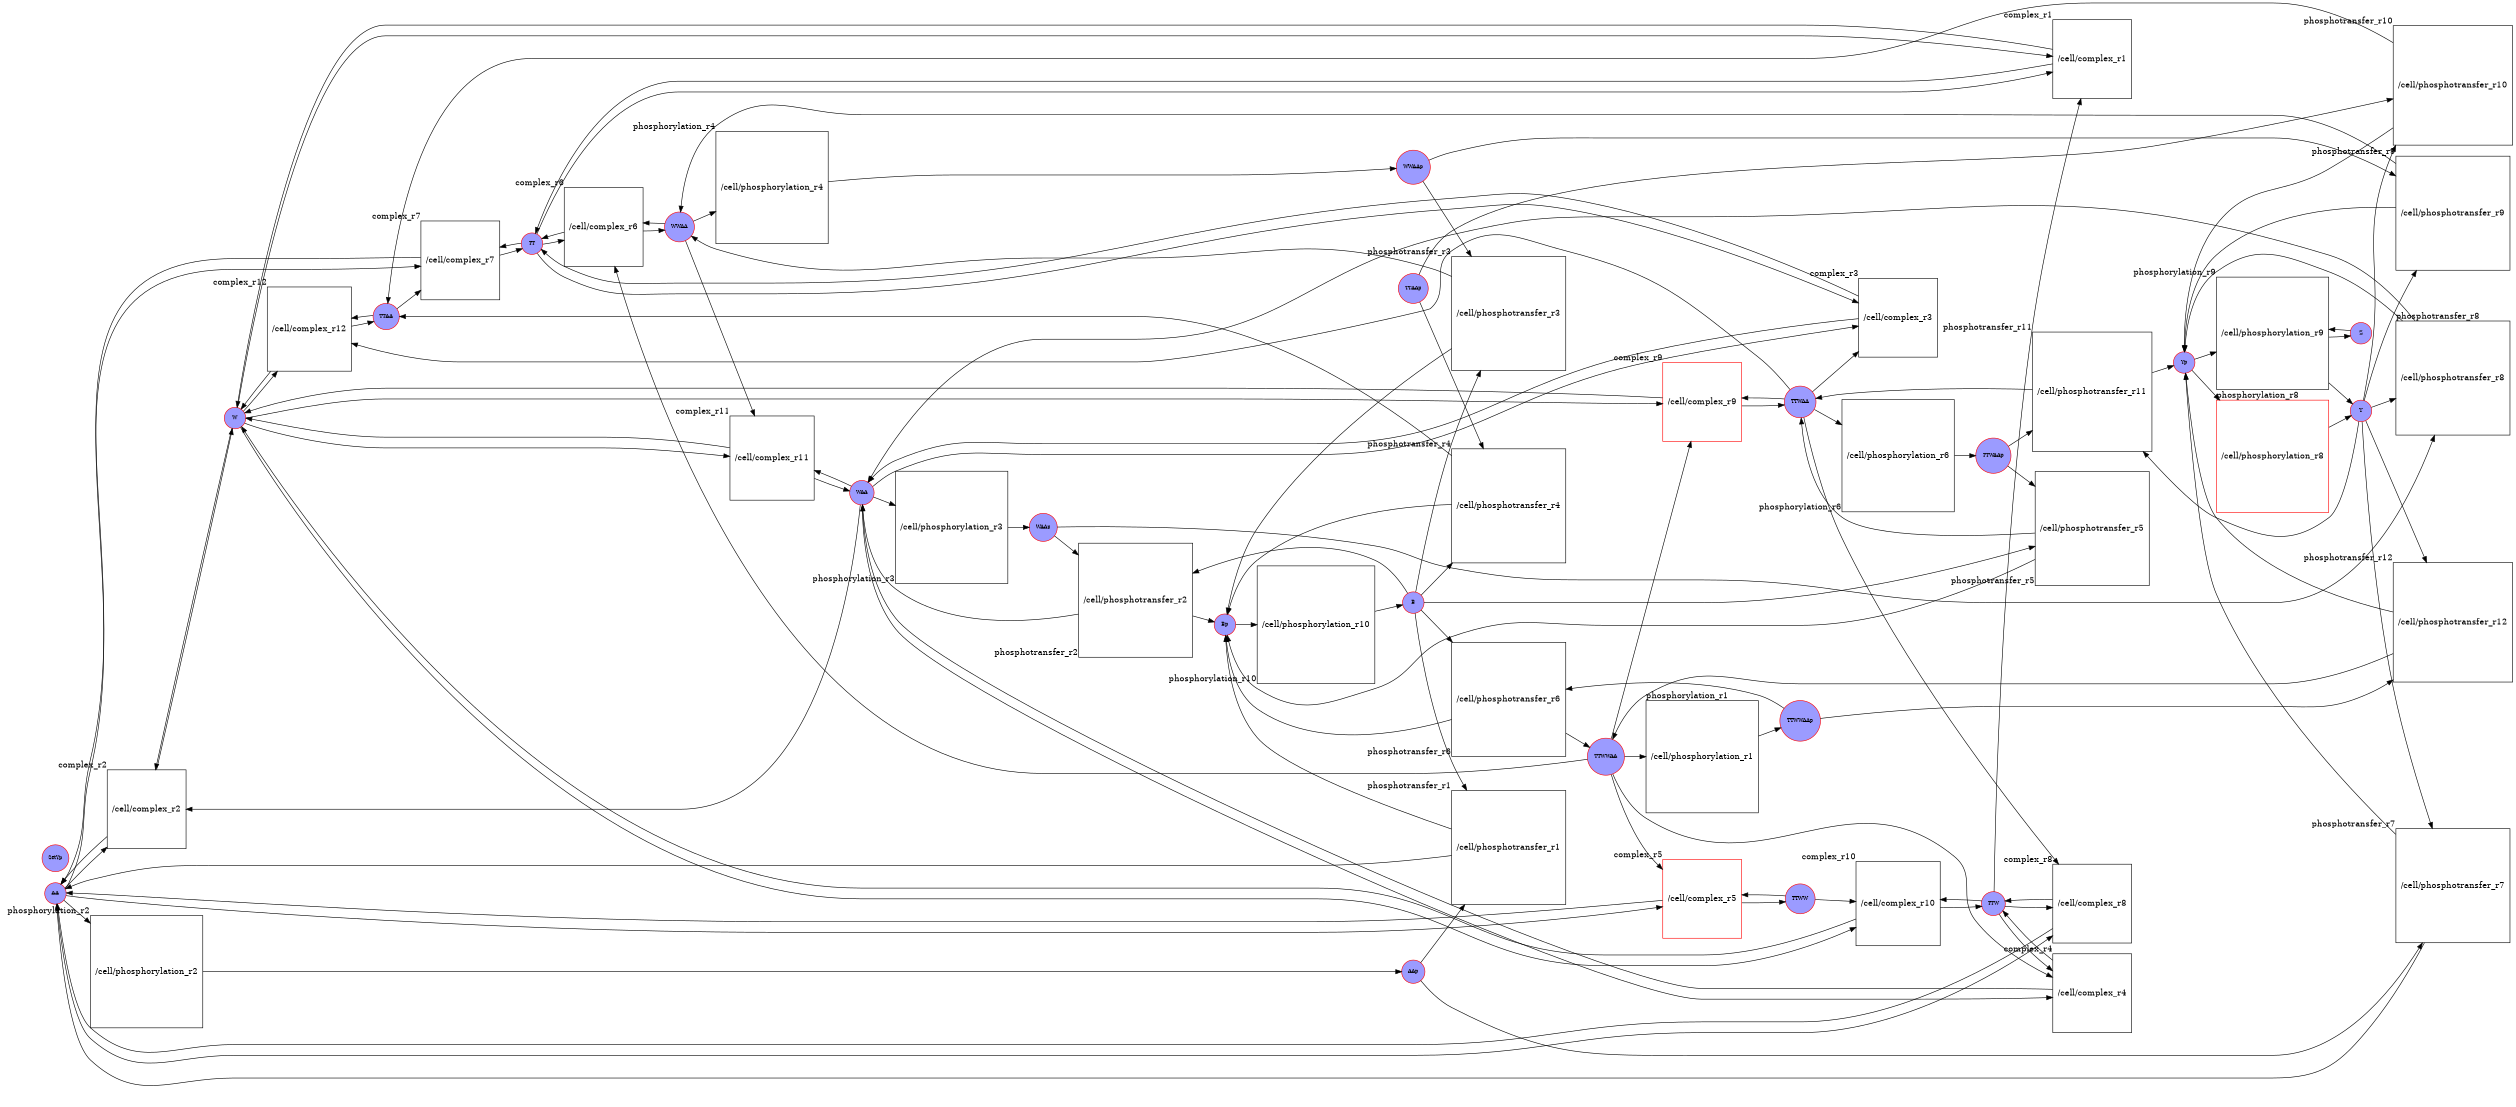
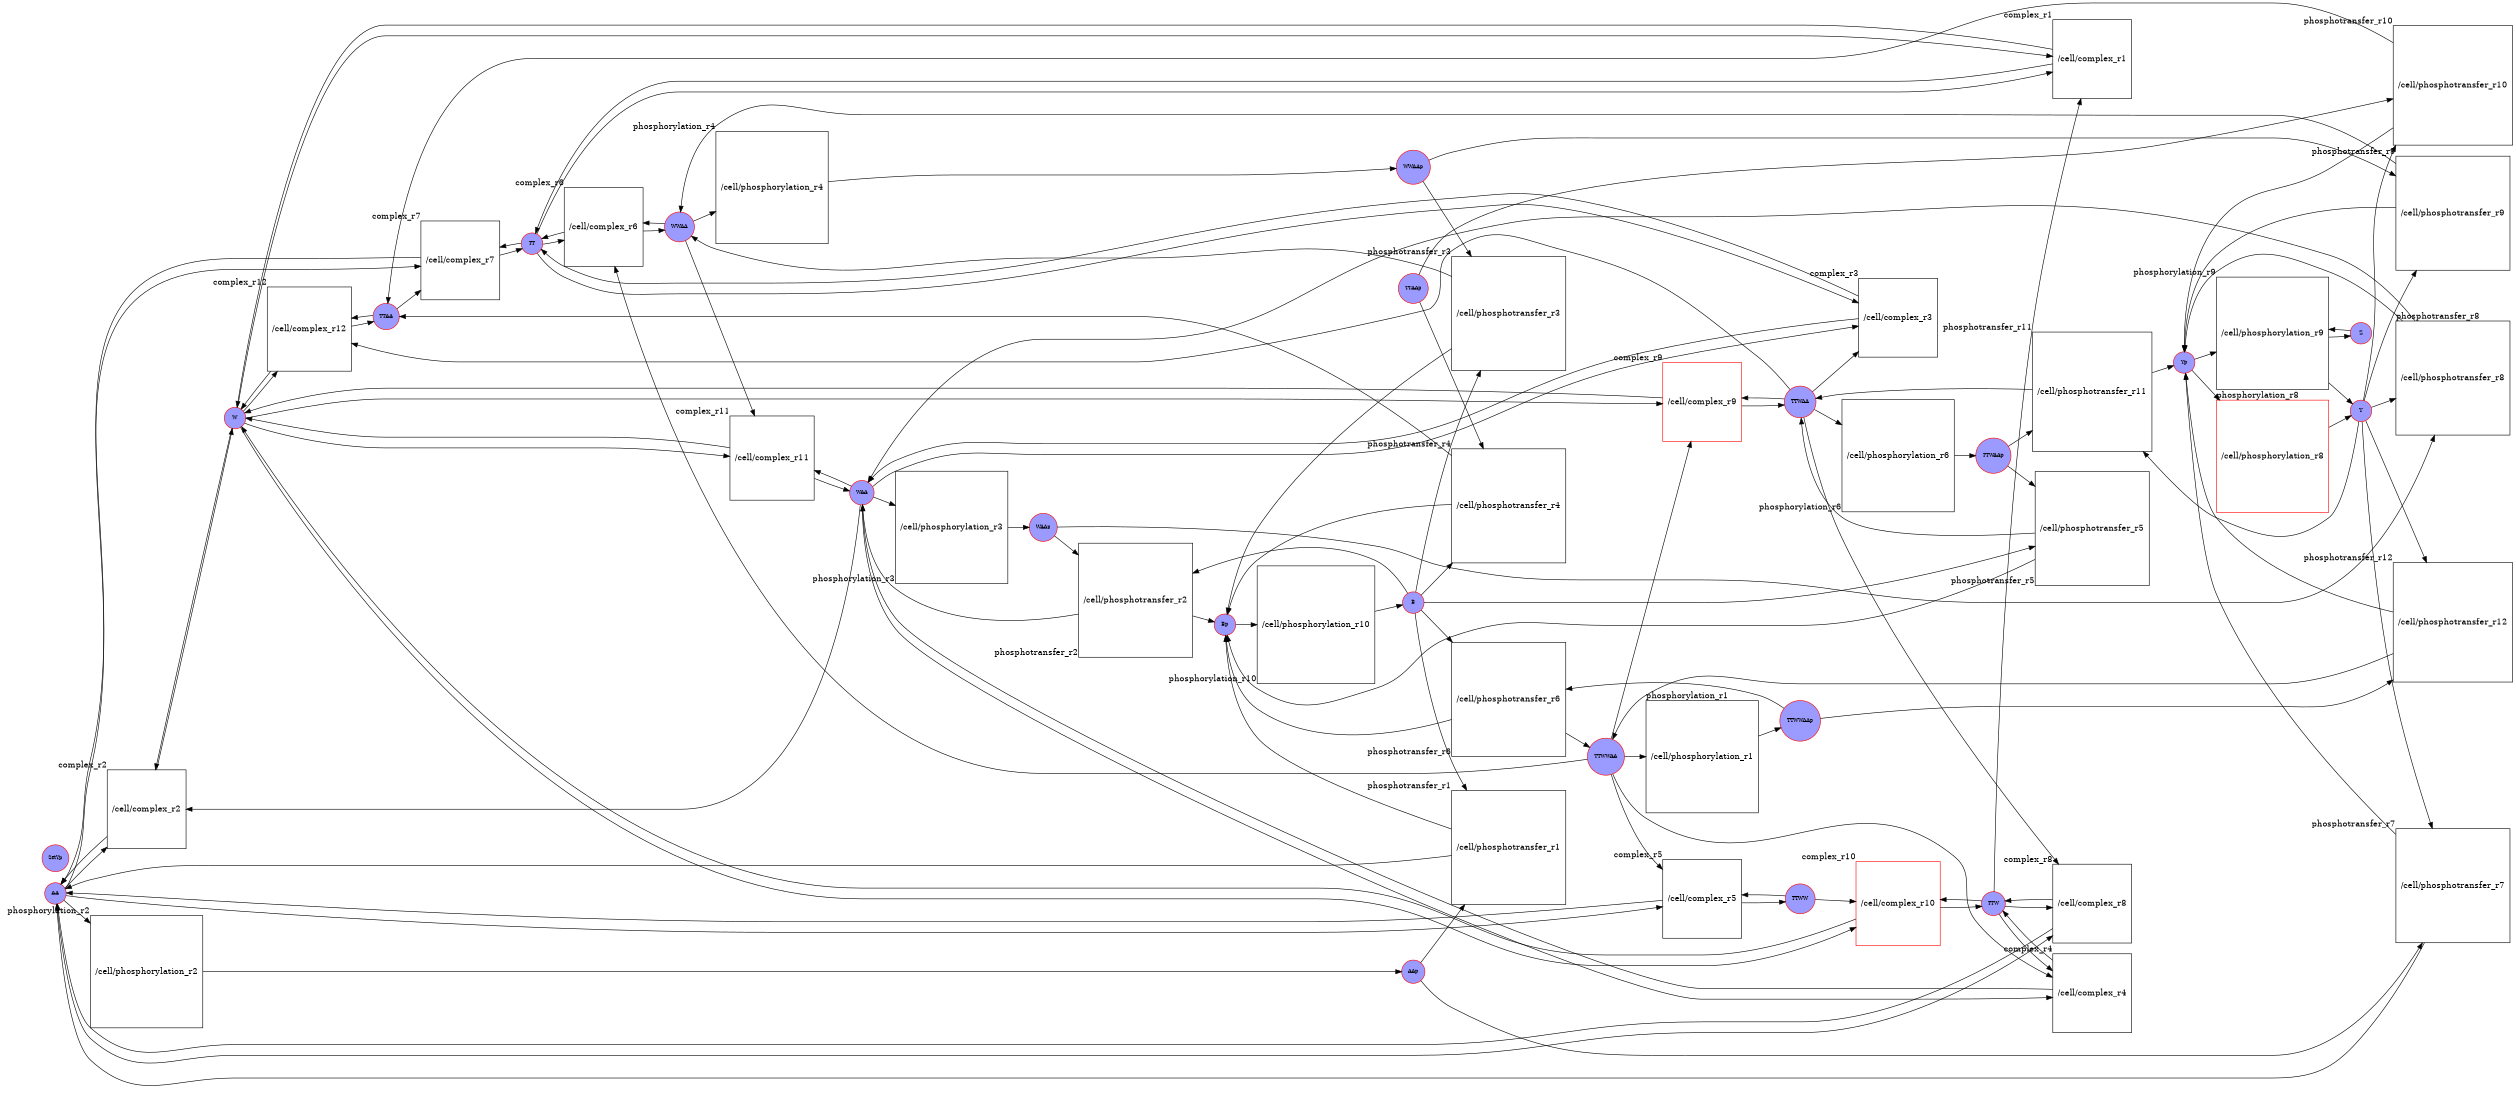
node "/cell/complex_r5 complex_r5": color red -> black
node "/cell/complex_r10 complex_r10": color black -> red
